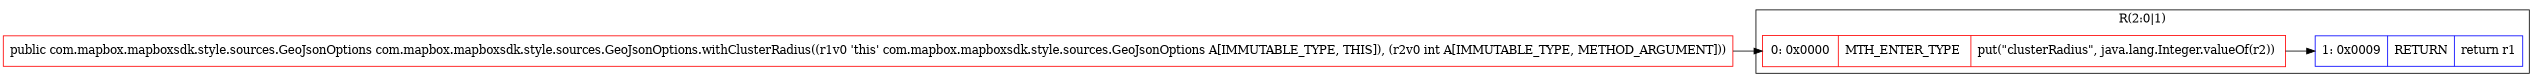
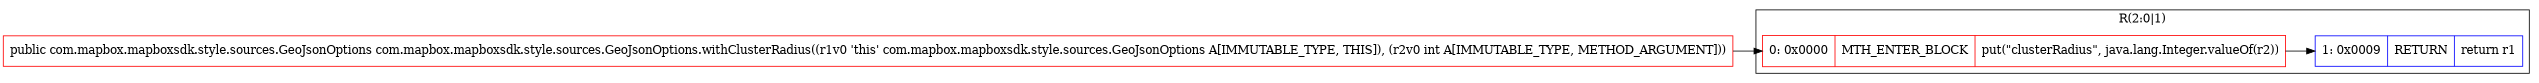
node "0: 0x0000": text "MTH_ENTER_TYPE" -> "MTH_ENTER_BLOCK"
